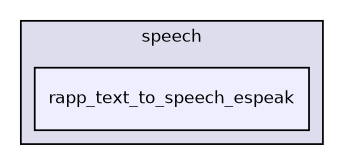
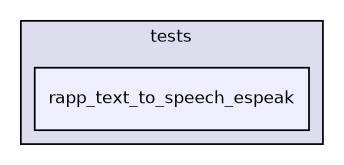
cluster "speech": label "speech" -> "tests"
